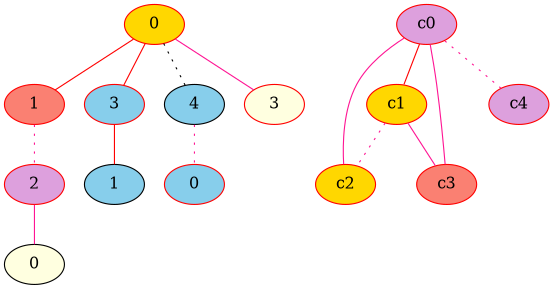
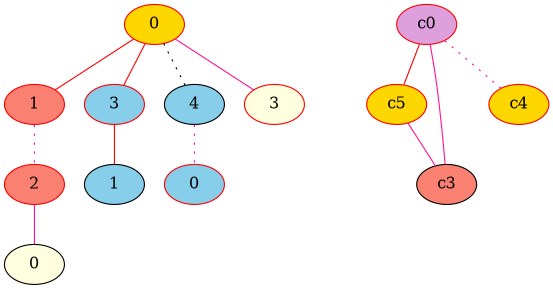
node "c1": label "c1" -> "c5"
node "c4": fillcolor plum -> gold
node "2": fillcolor plum -> salmon
node "c2": removed
node "c3": color red -> black
